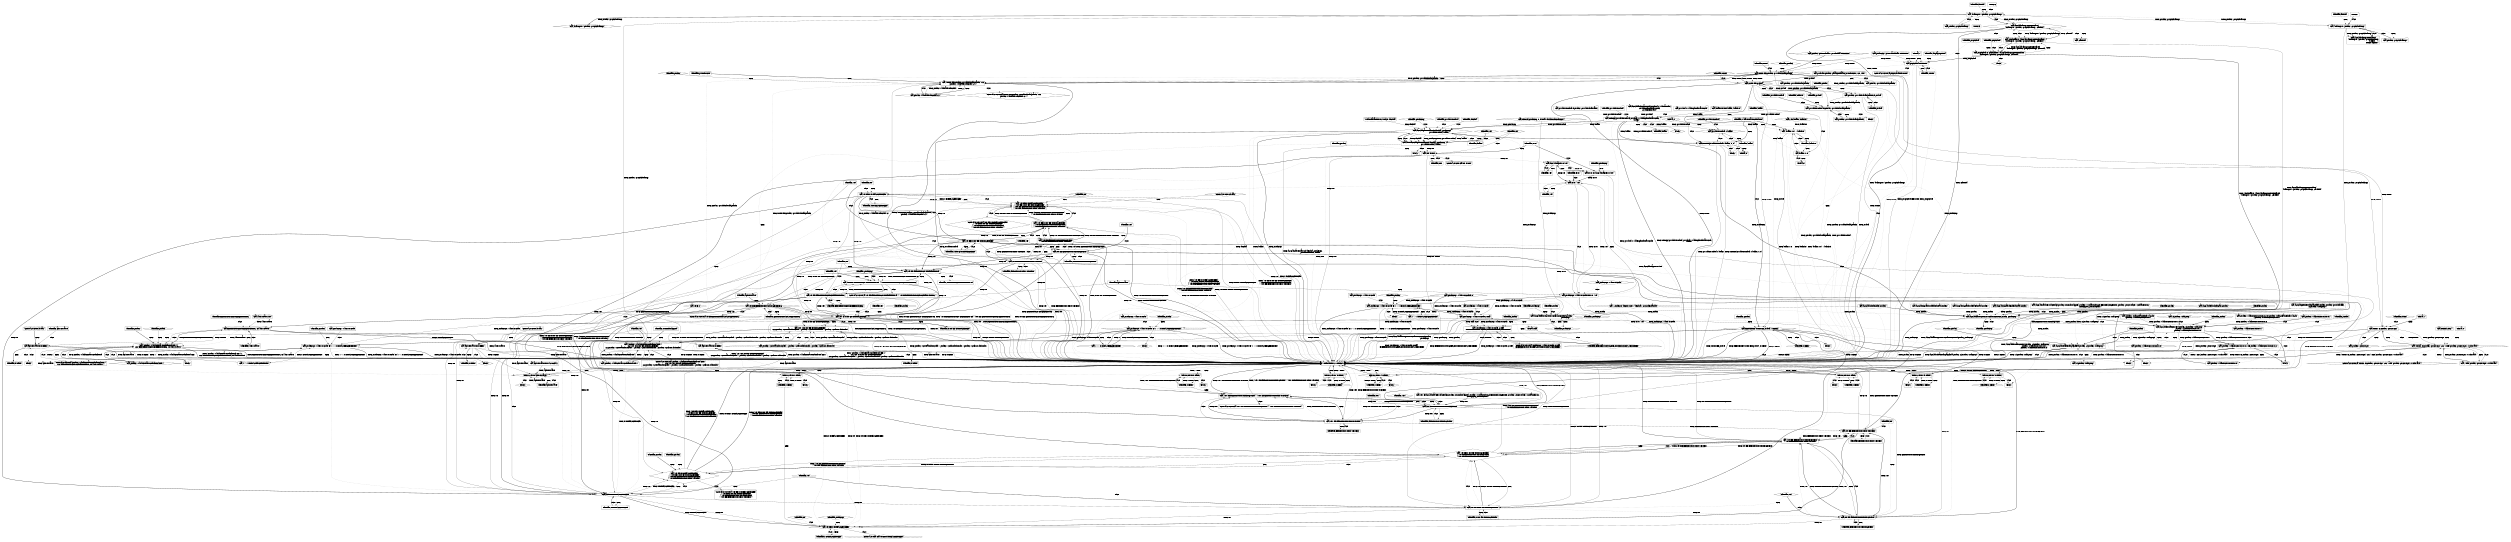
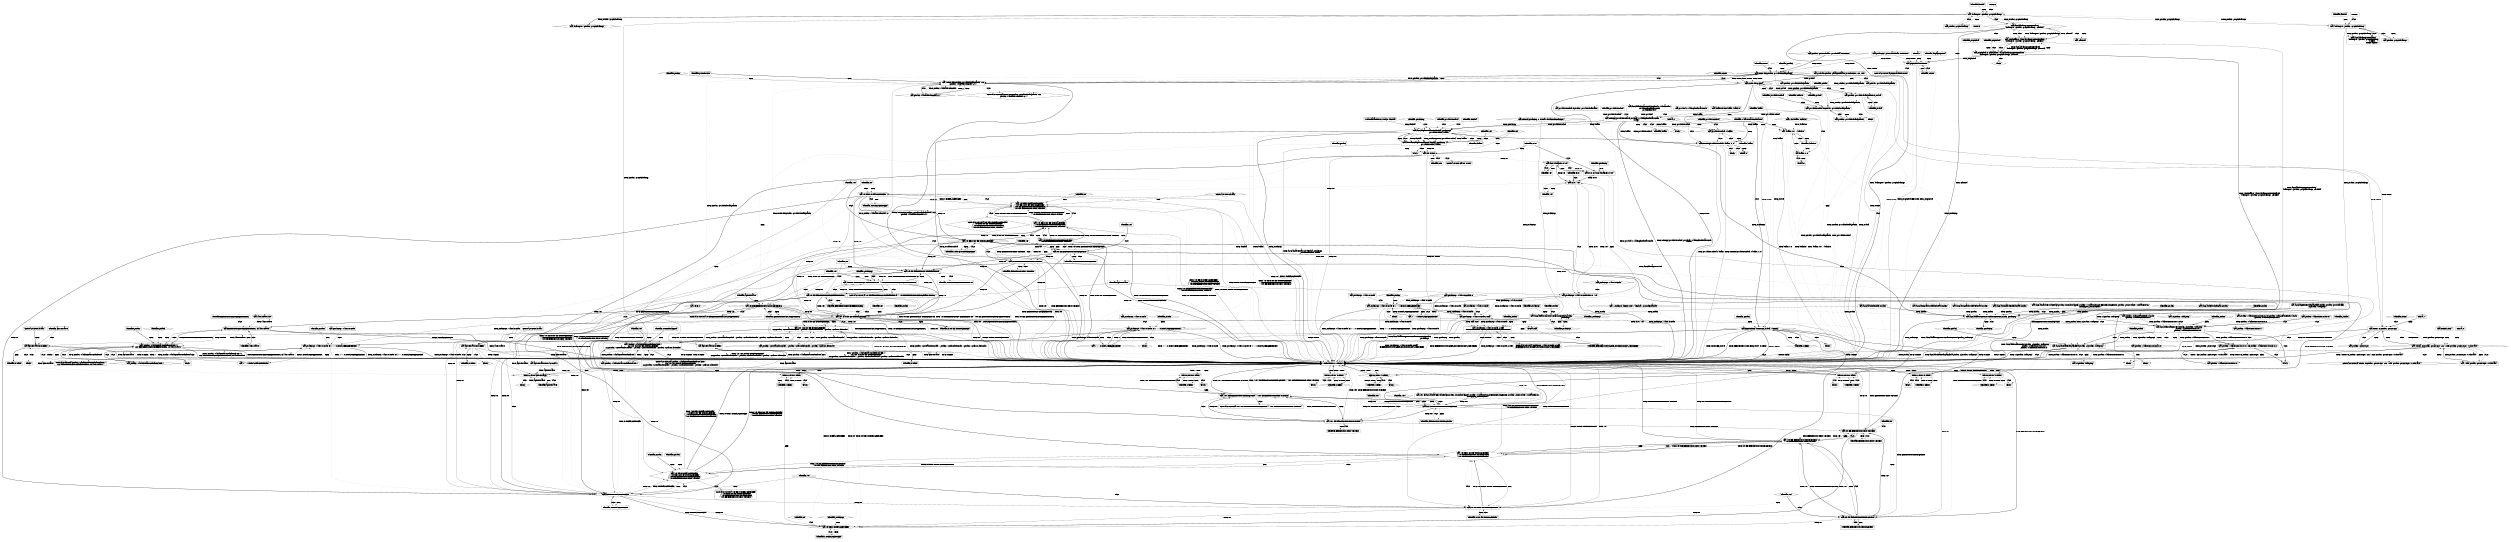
node "(ControlStructure,if(ret == IVD_RES_CHANGED))": removed
